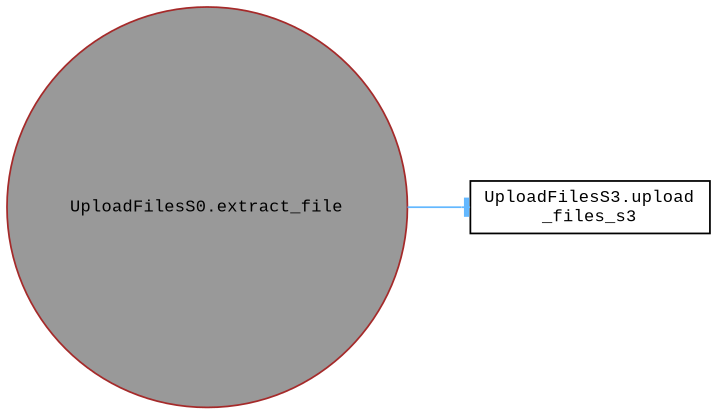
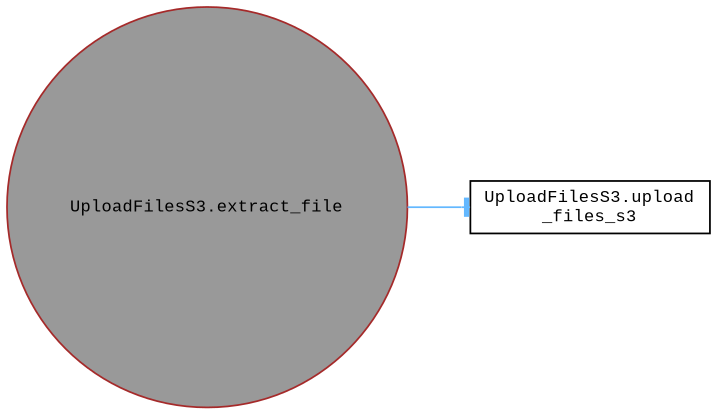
node "UploadFilesS0.extract_file": label "UploadFilesS0.extract_file" -> "UploadFilesS3.extract_file"
